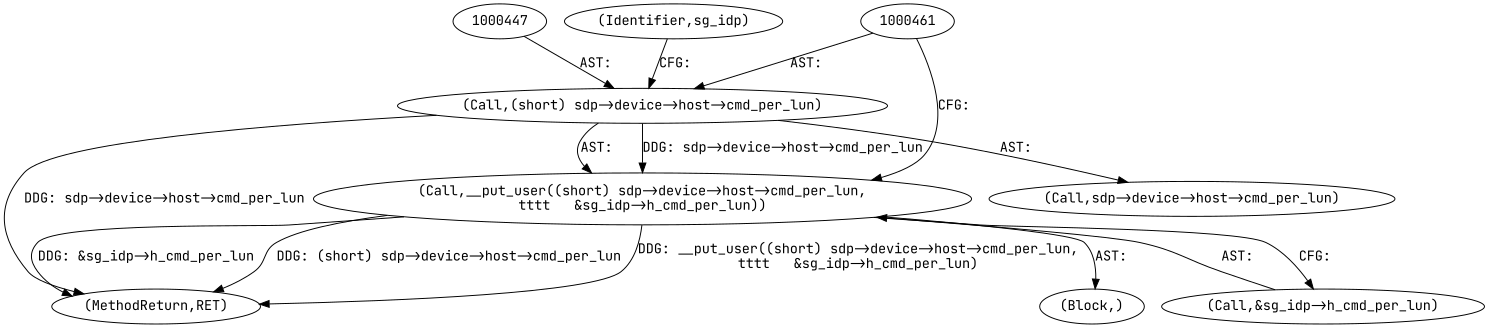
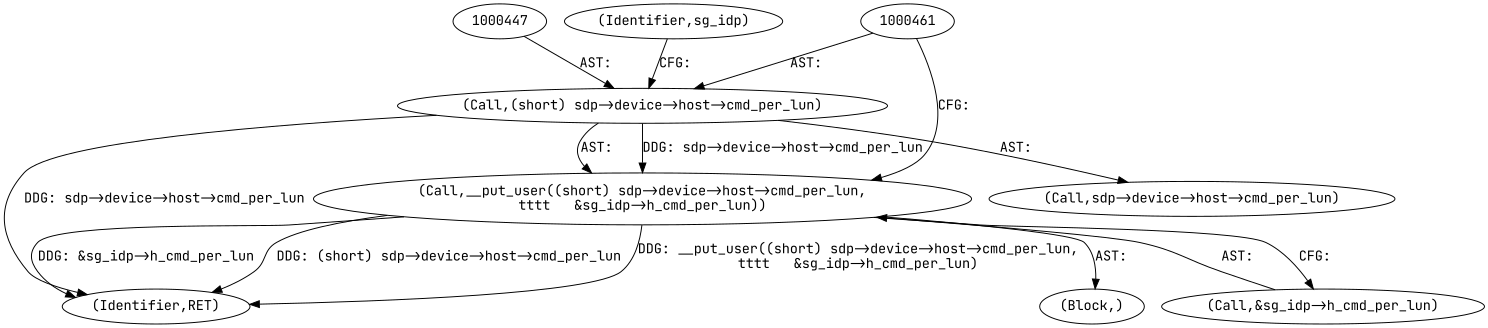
node "(MethodReturn,RET)": label "(MethodReturn,RET)" -> "(Identifier,RET)"
